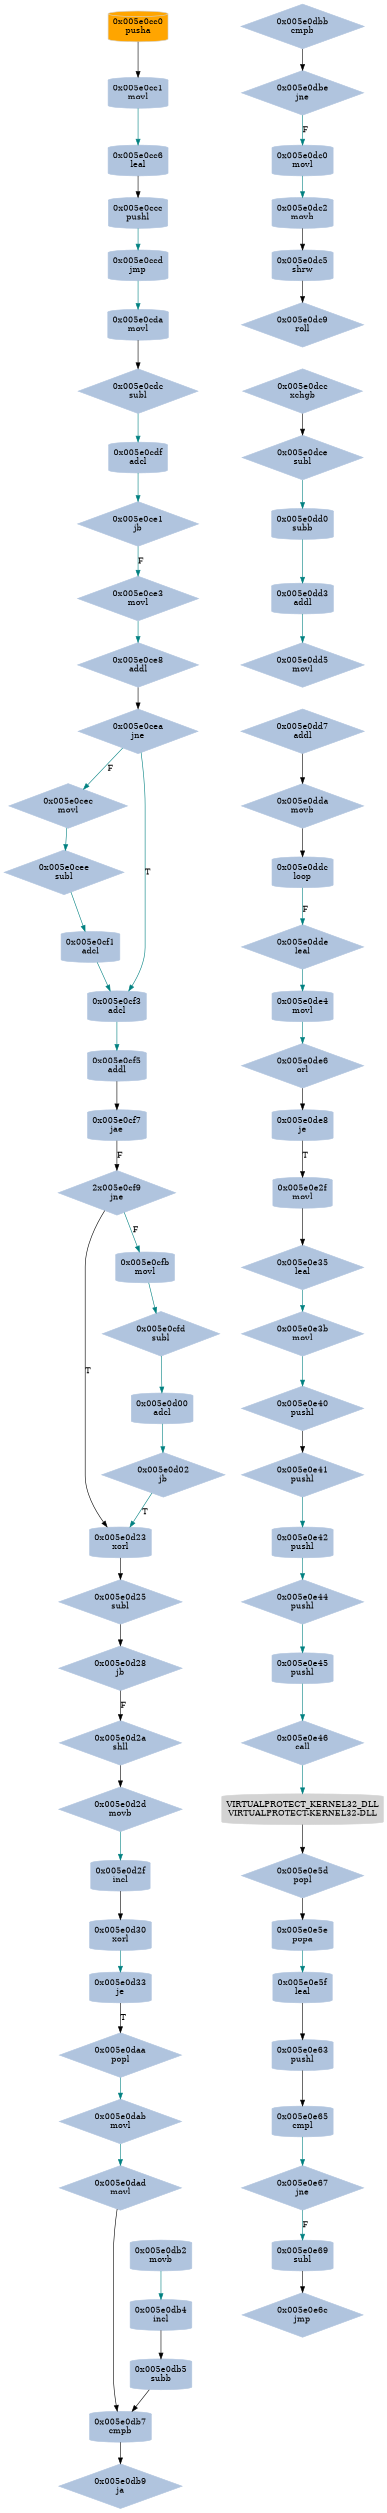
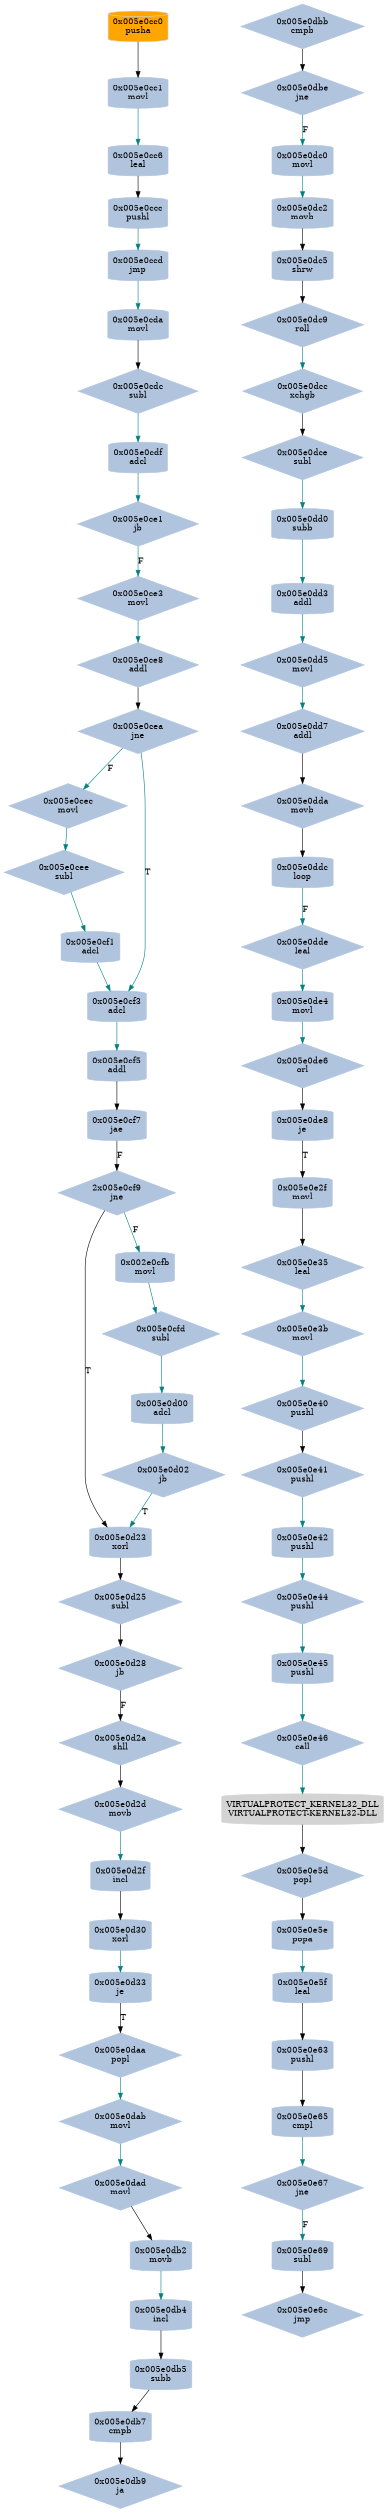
edge "0x005e0dc9 roll" -> "0x005e0dcc xchgb": added
edge "0x005e0dd5 movl" -> "0x005e0dd7 addl": added
node "0x005e0cfb movl": label "0x005e0cfb movl" -> "0x002e0cfb movl"
edge "0x005e0dad movl" -> "0x005e0db7 cmpb": now "0x005e0dad movl" -> "0x005e0db2 movb"
